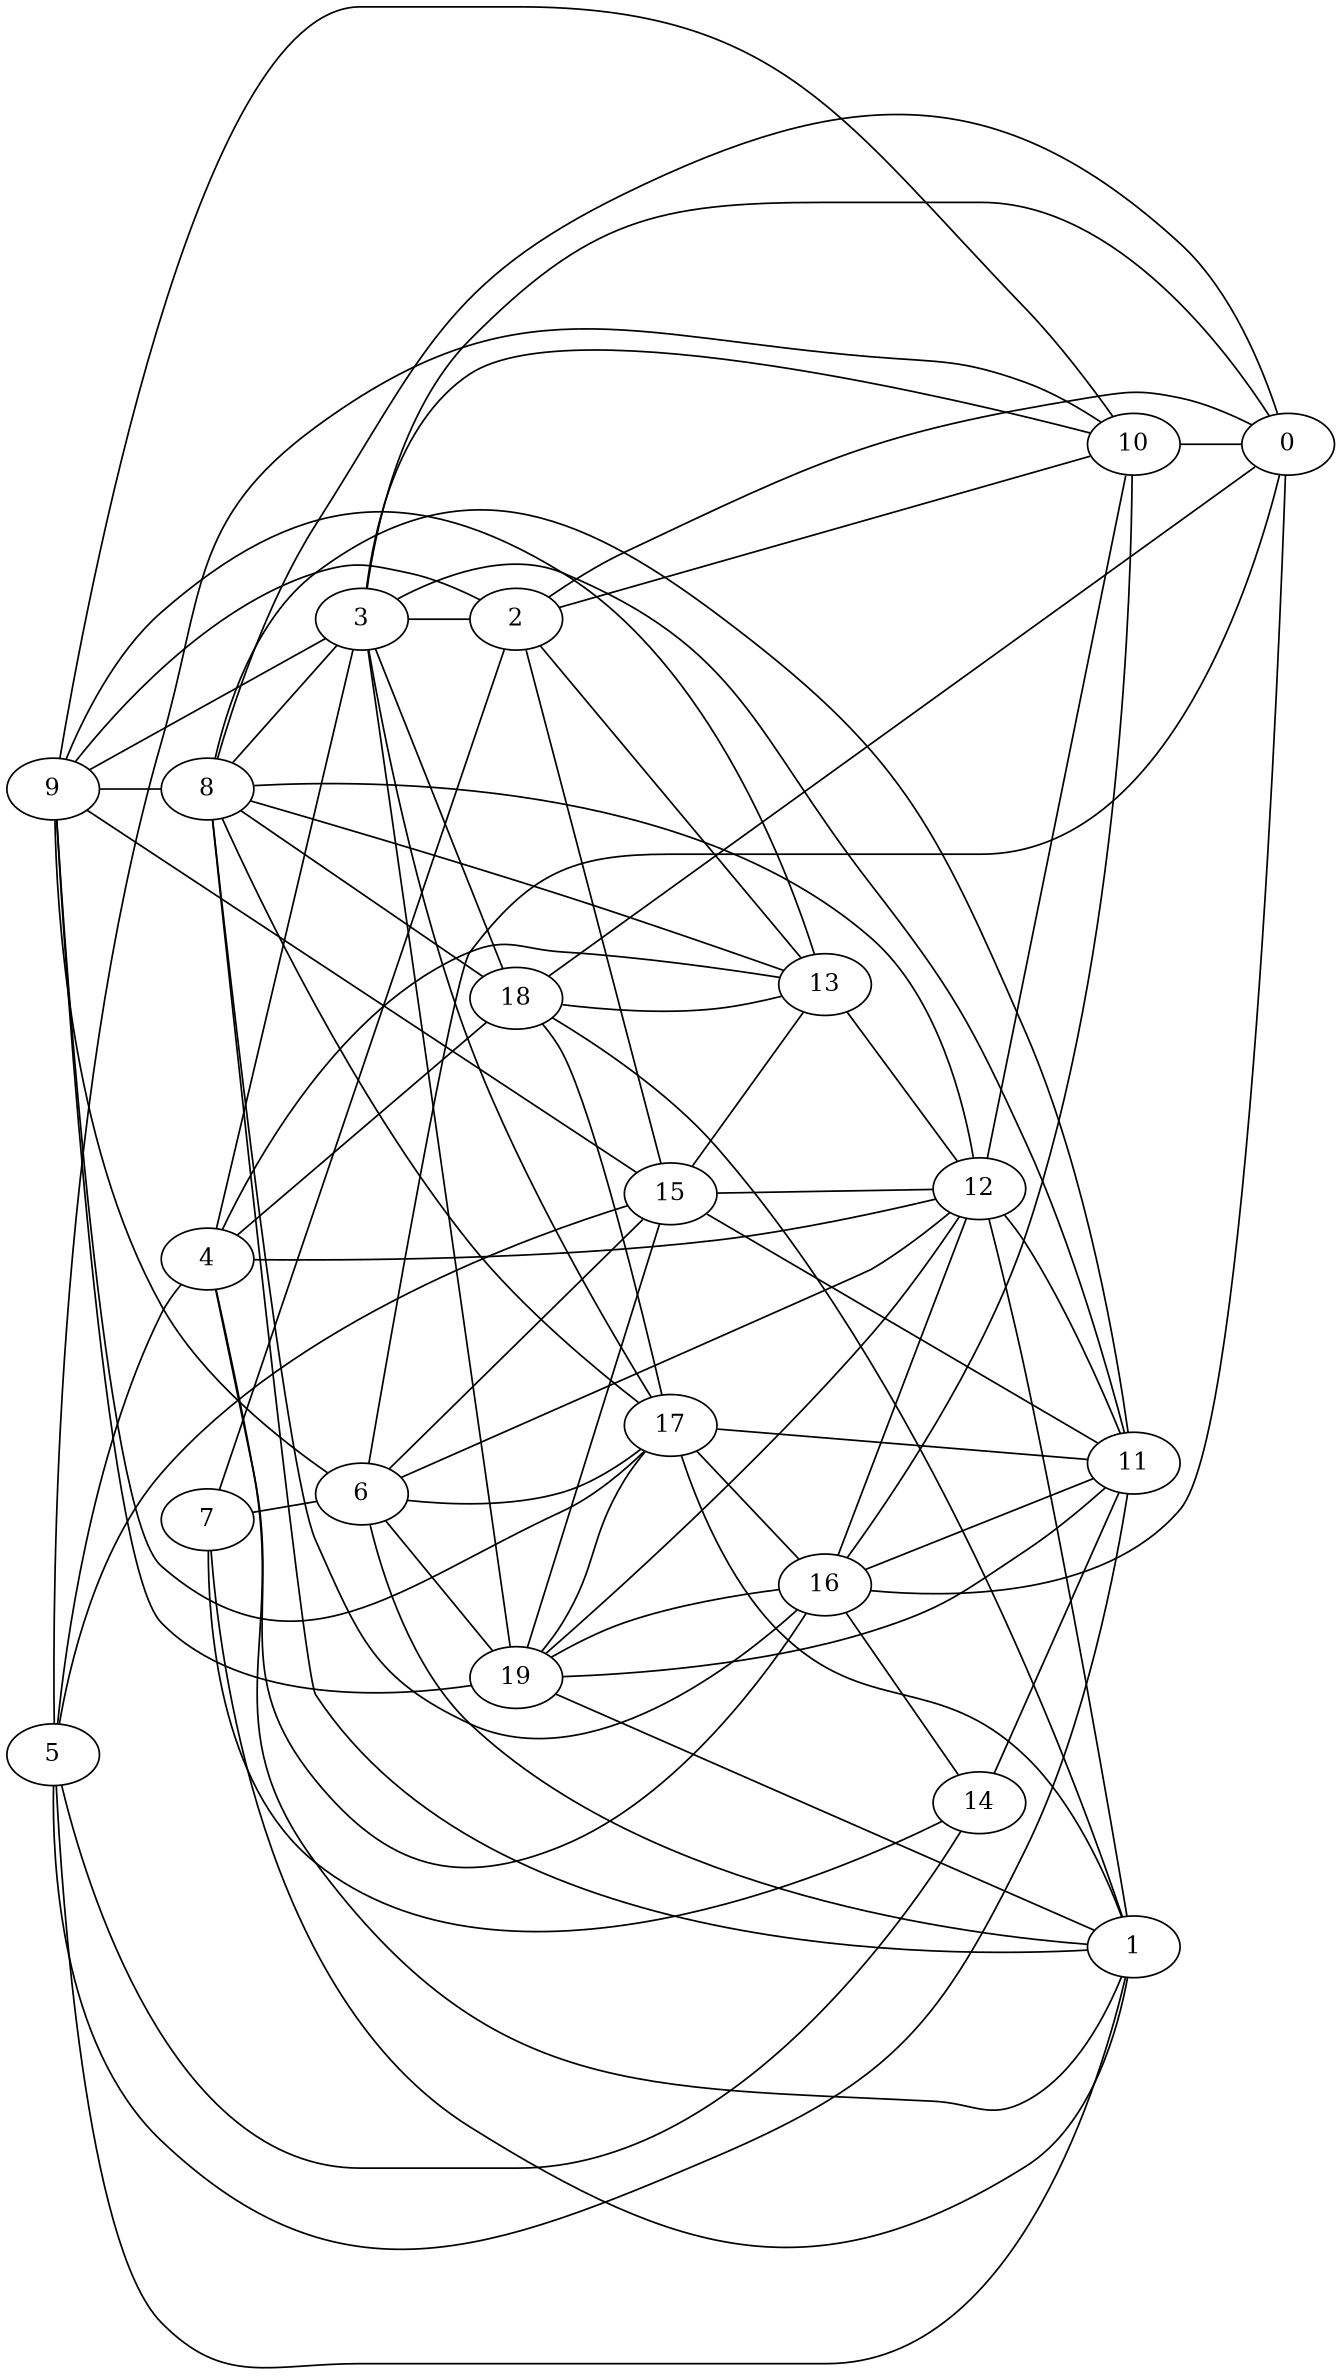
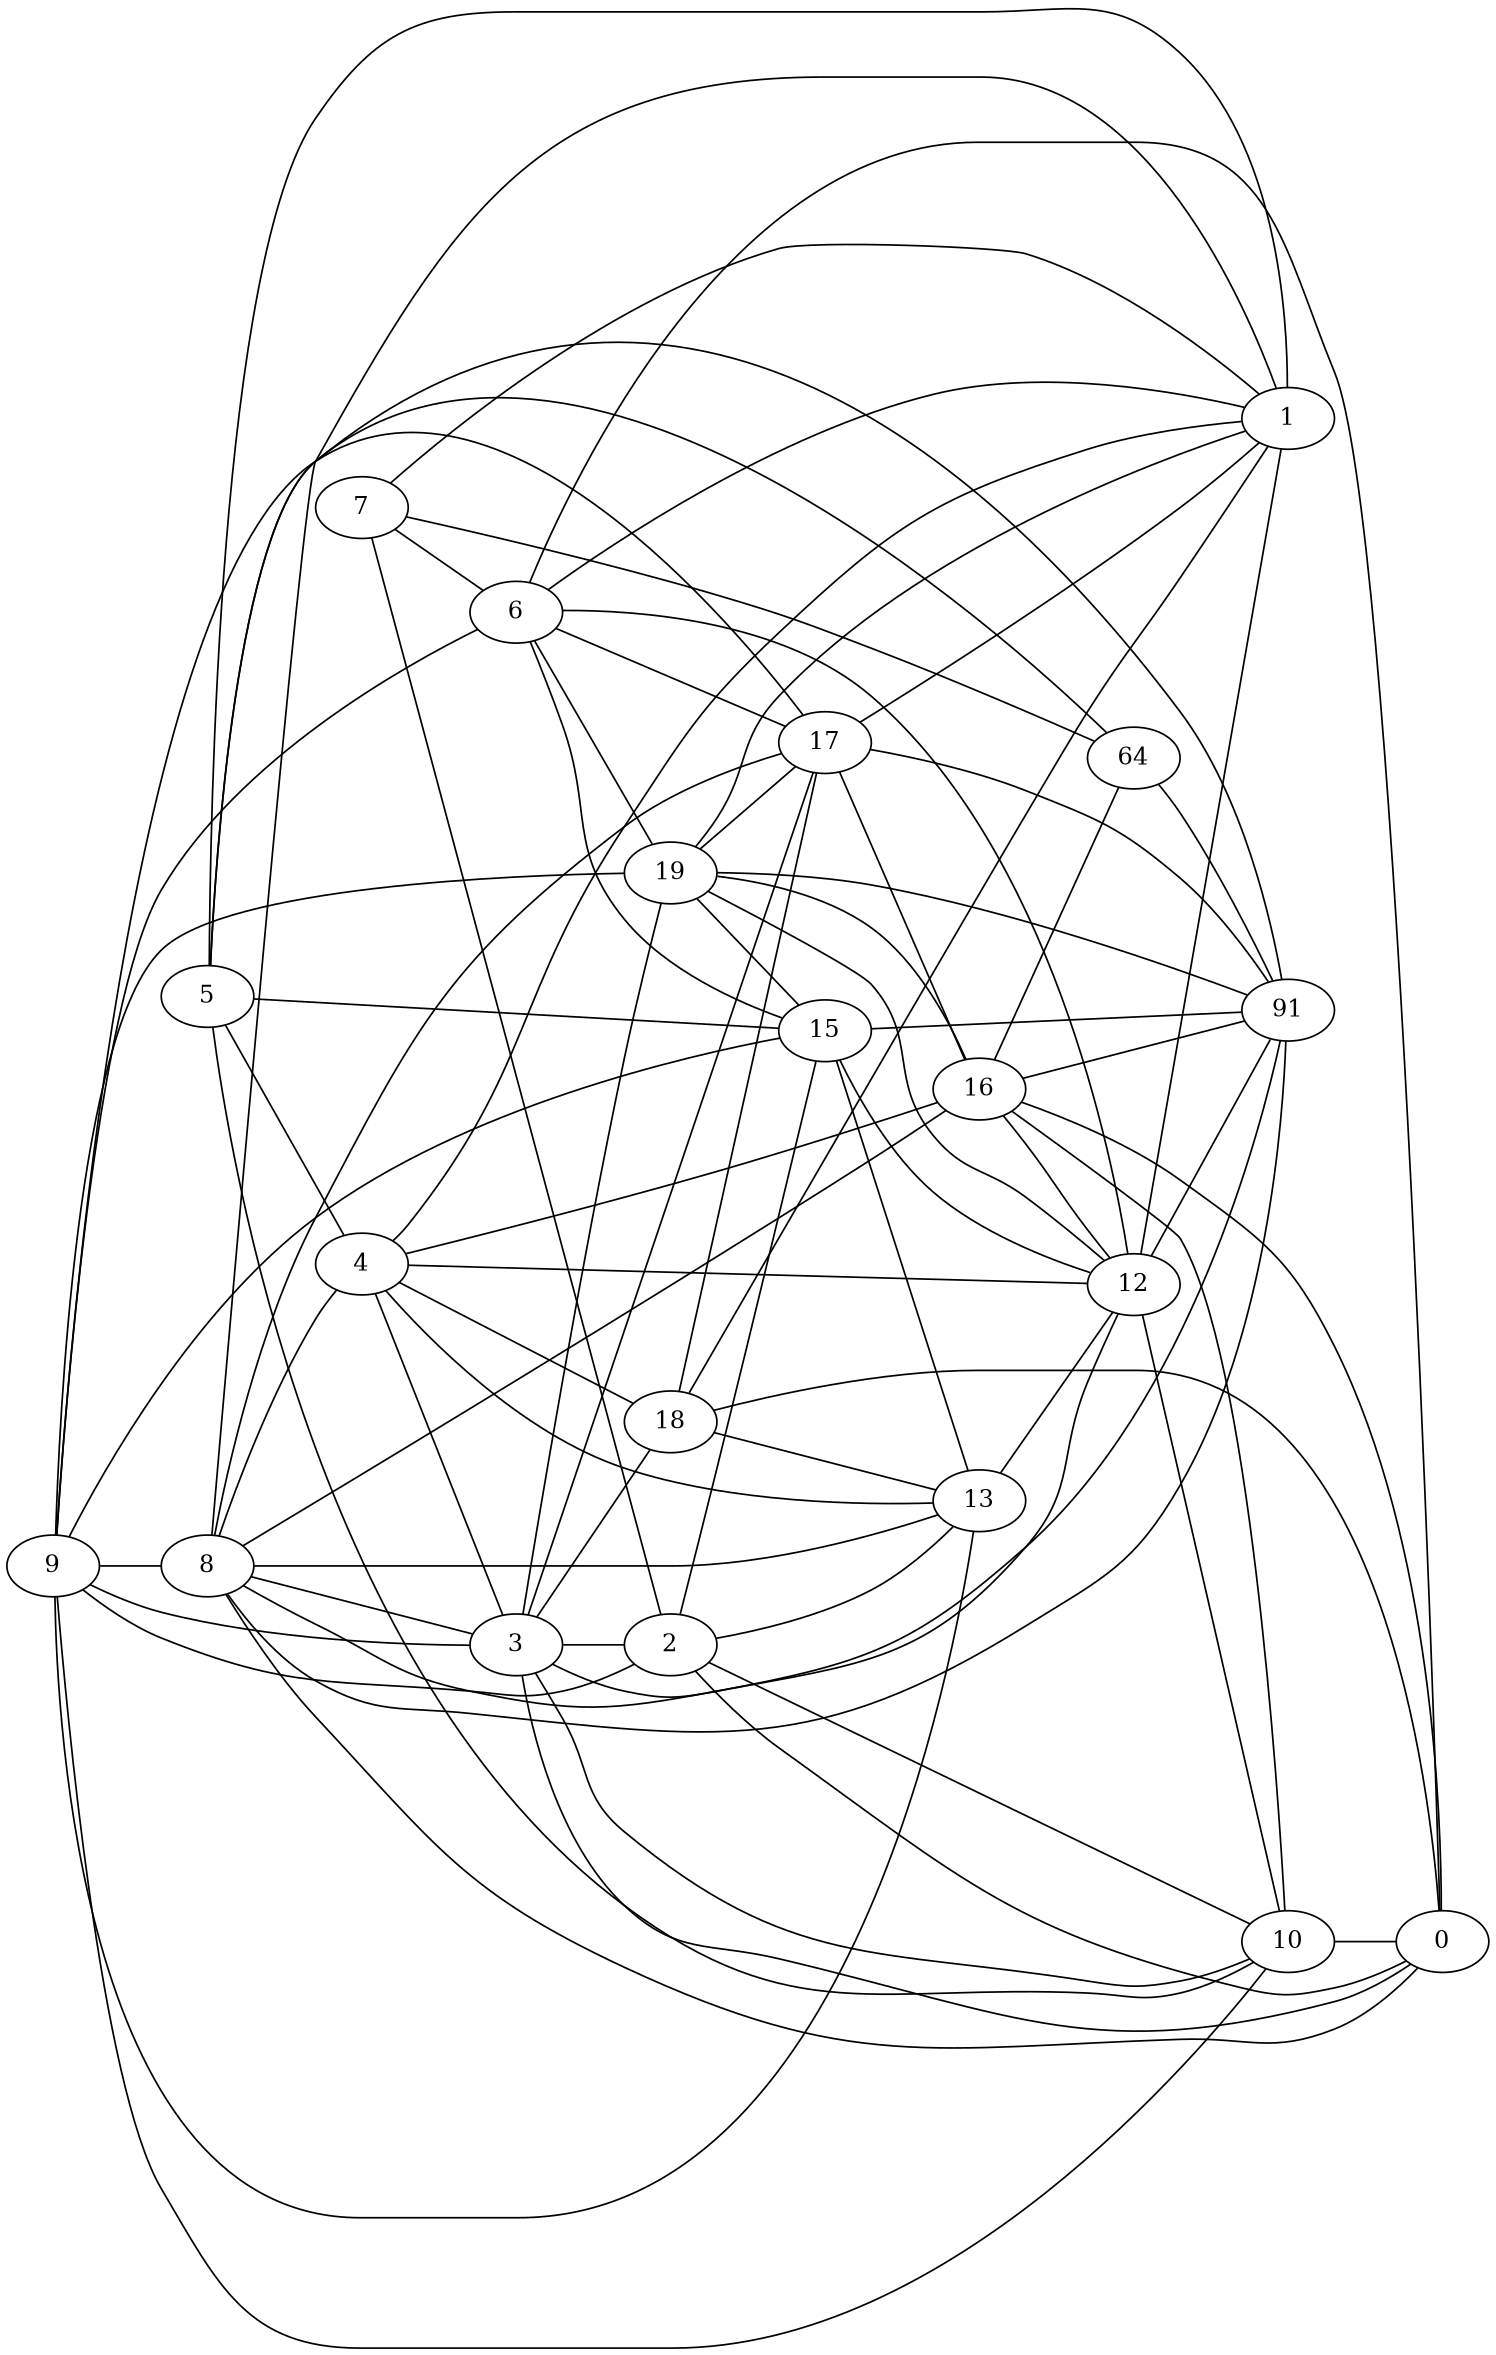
edge "8" -- "18": now "8" -- "4"
node "11": label "11" -> "91"
node "14": label "14" -> "64"
